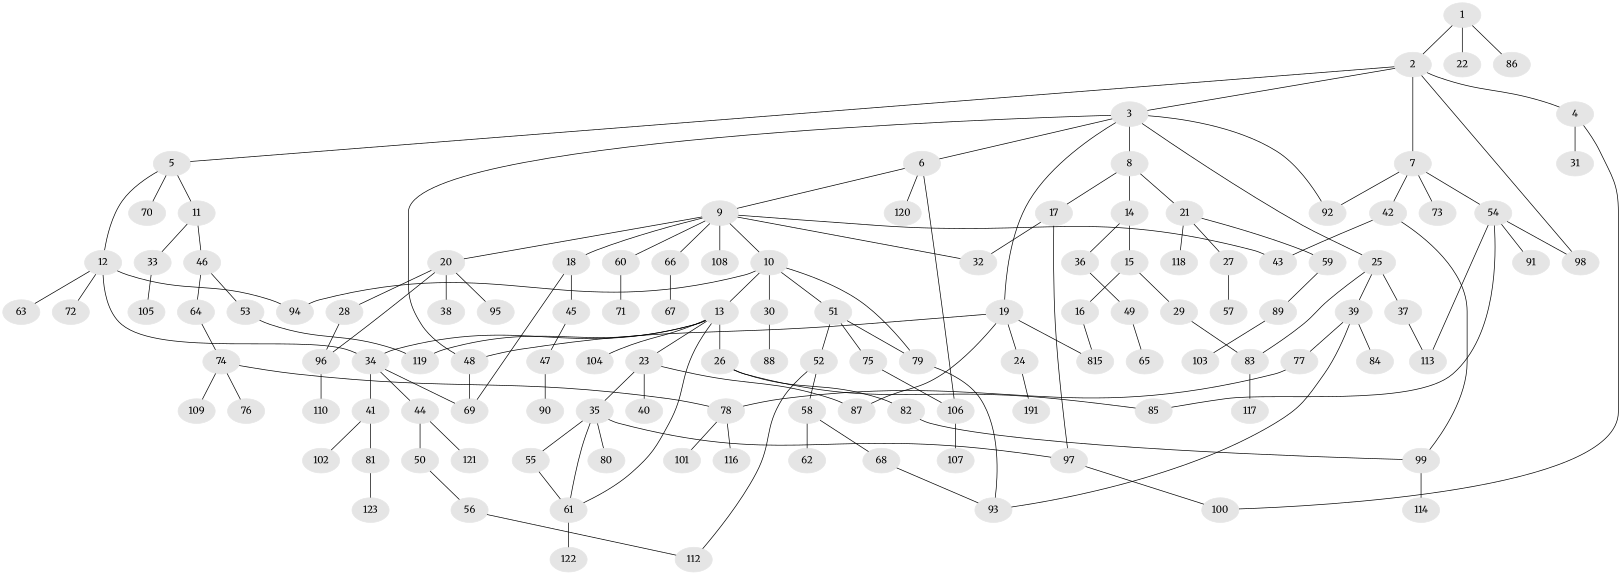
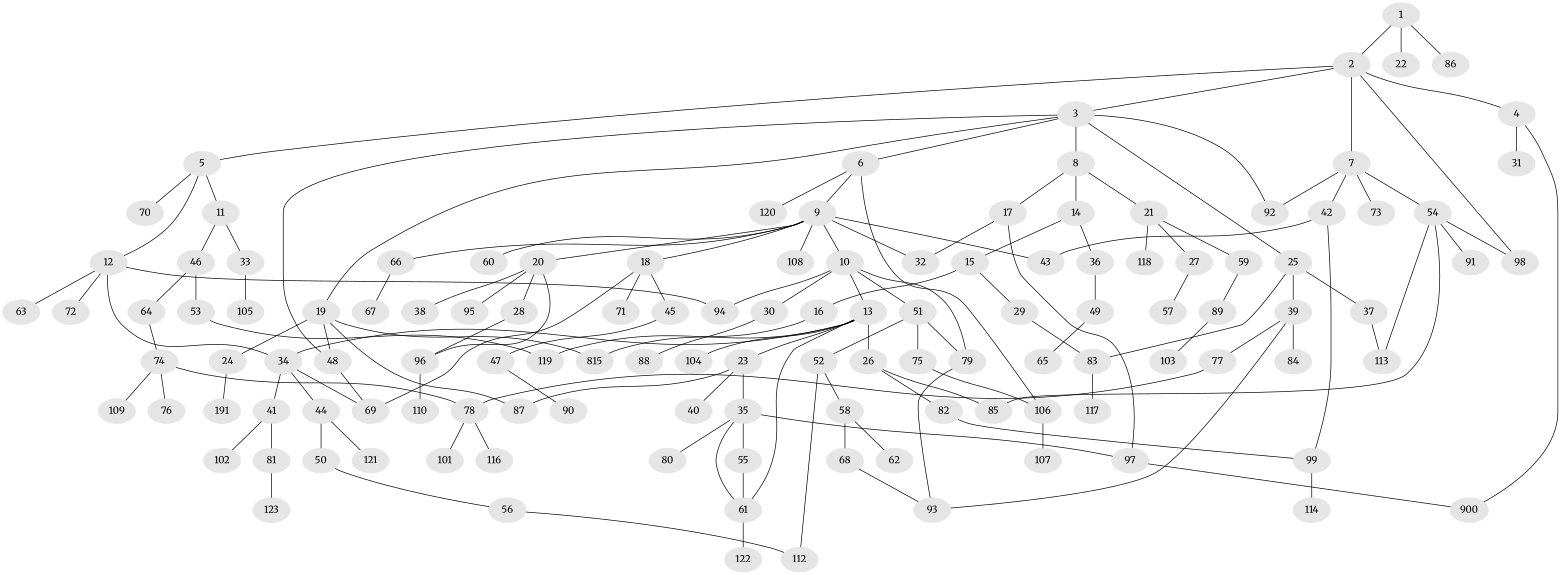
edge "60" -- "71": now "18" -- "71"
node "100": label "100" -> "900"
